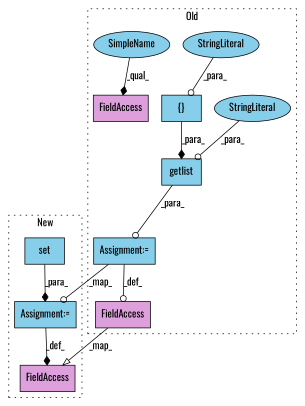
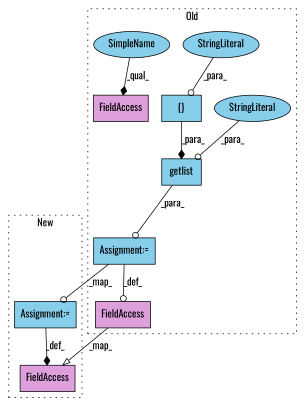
node "set": removed
